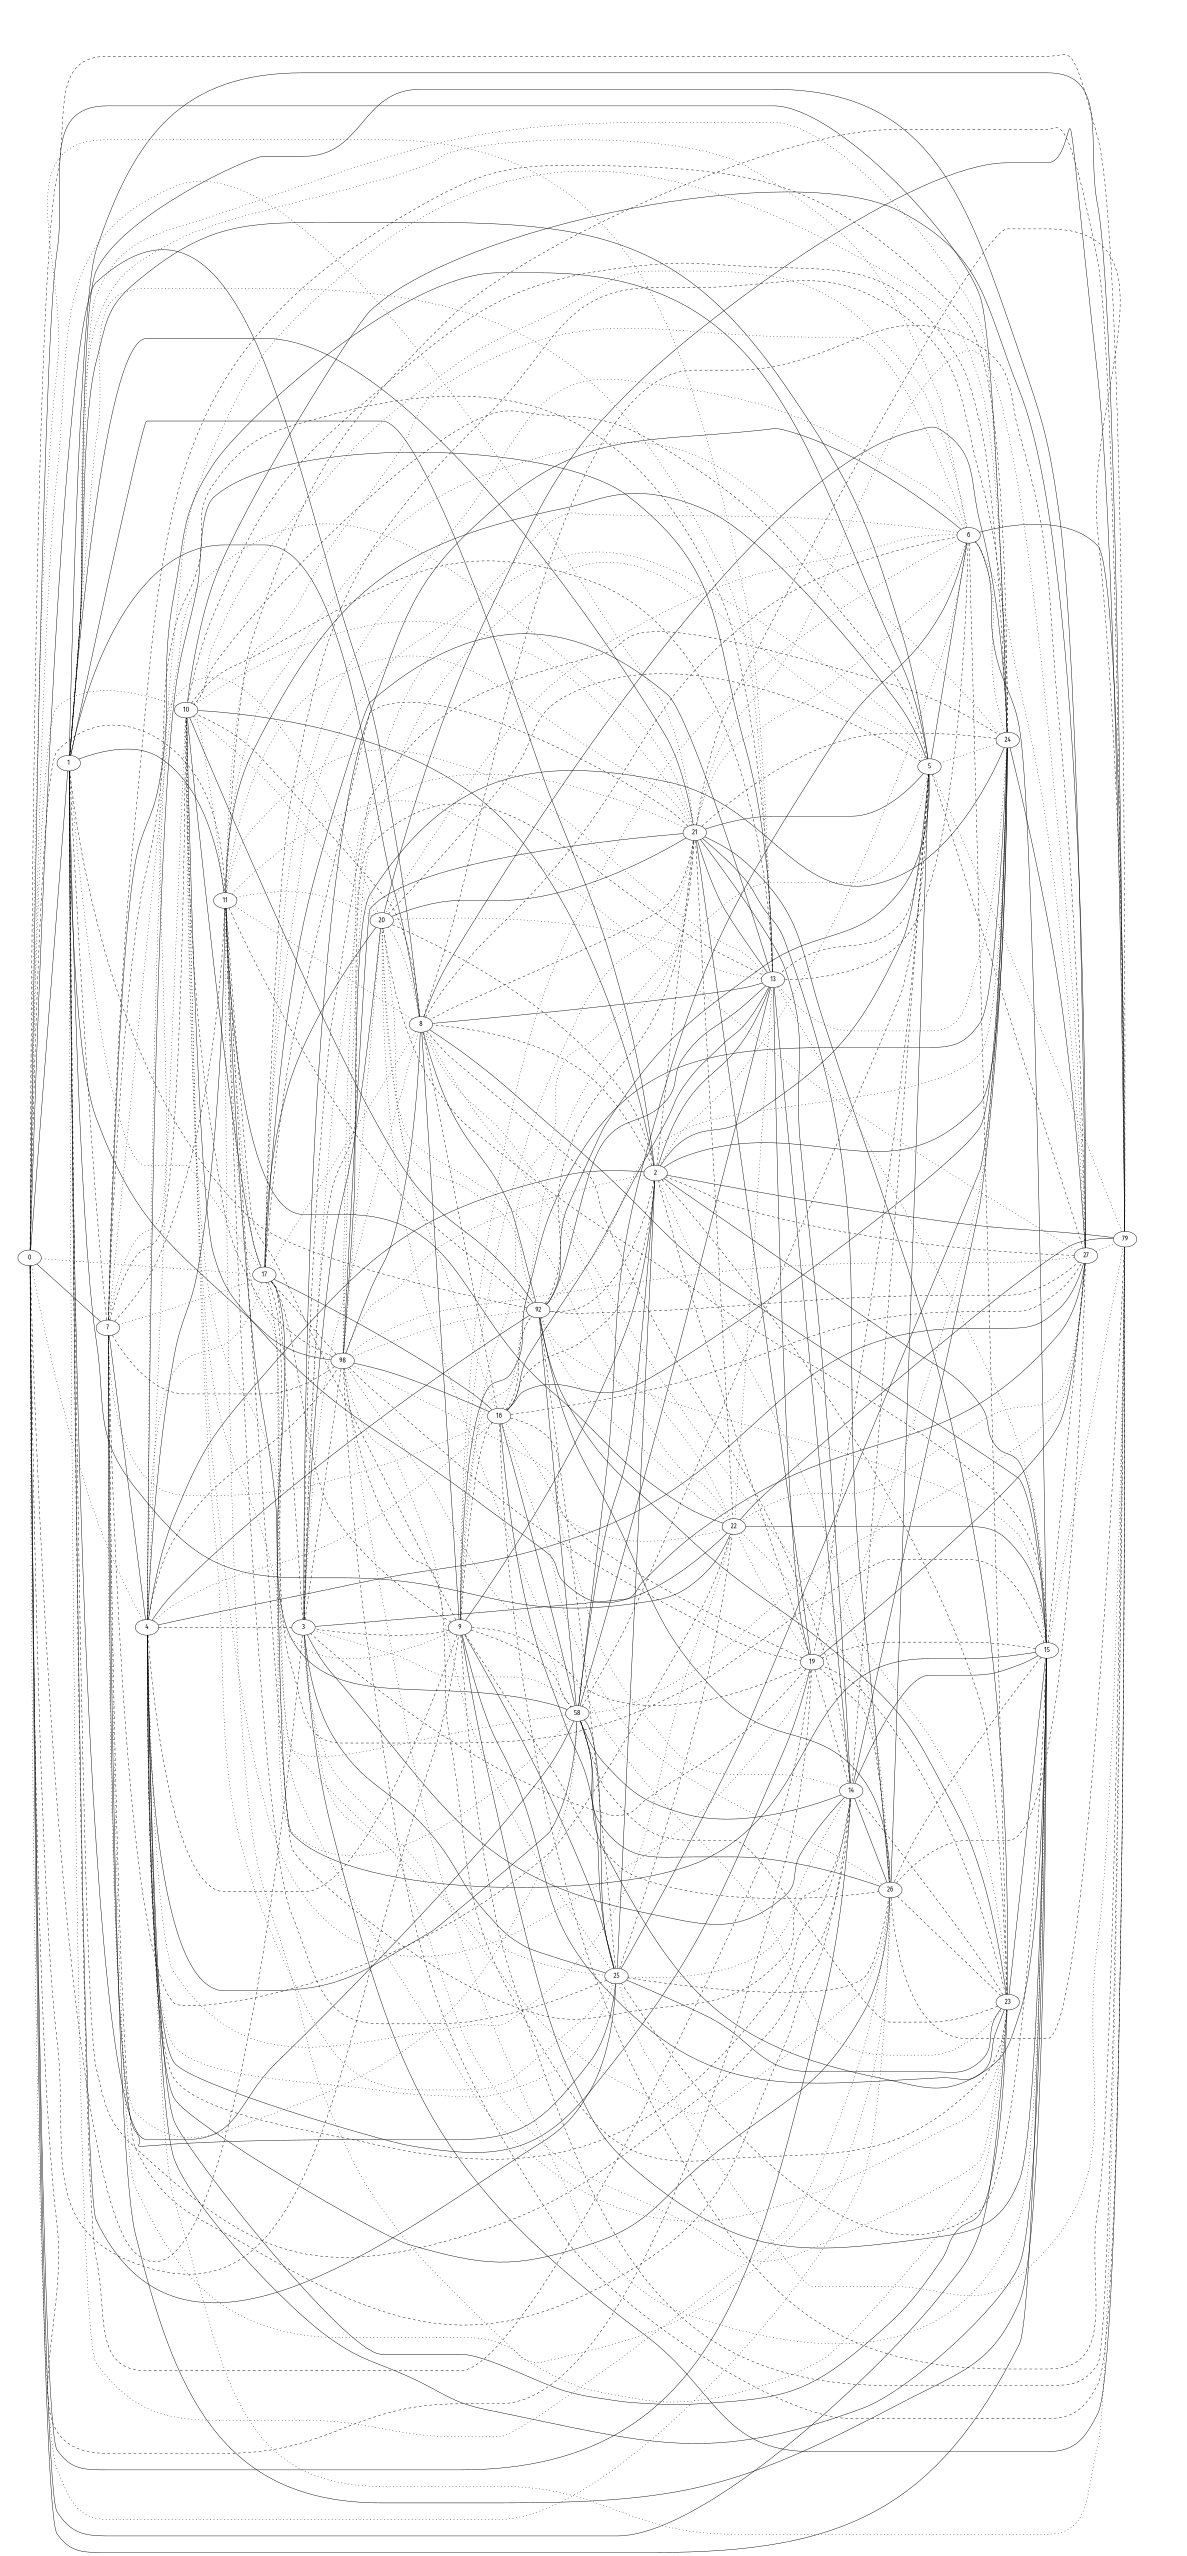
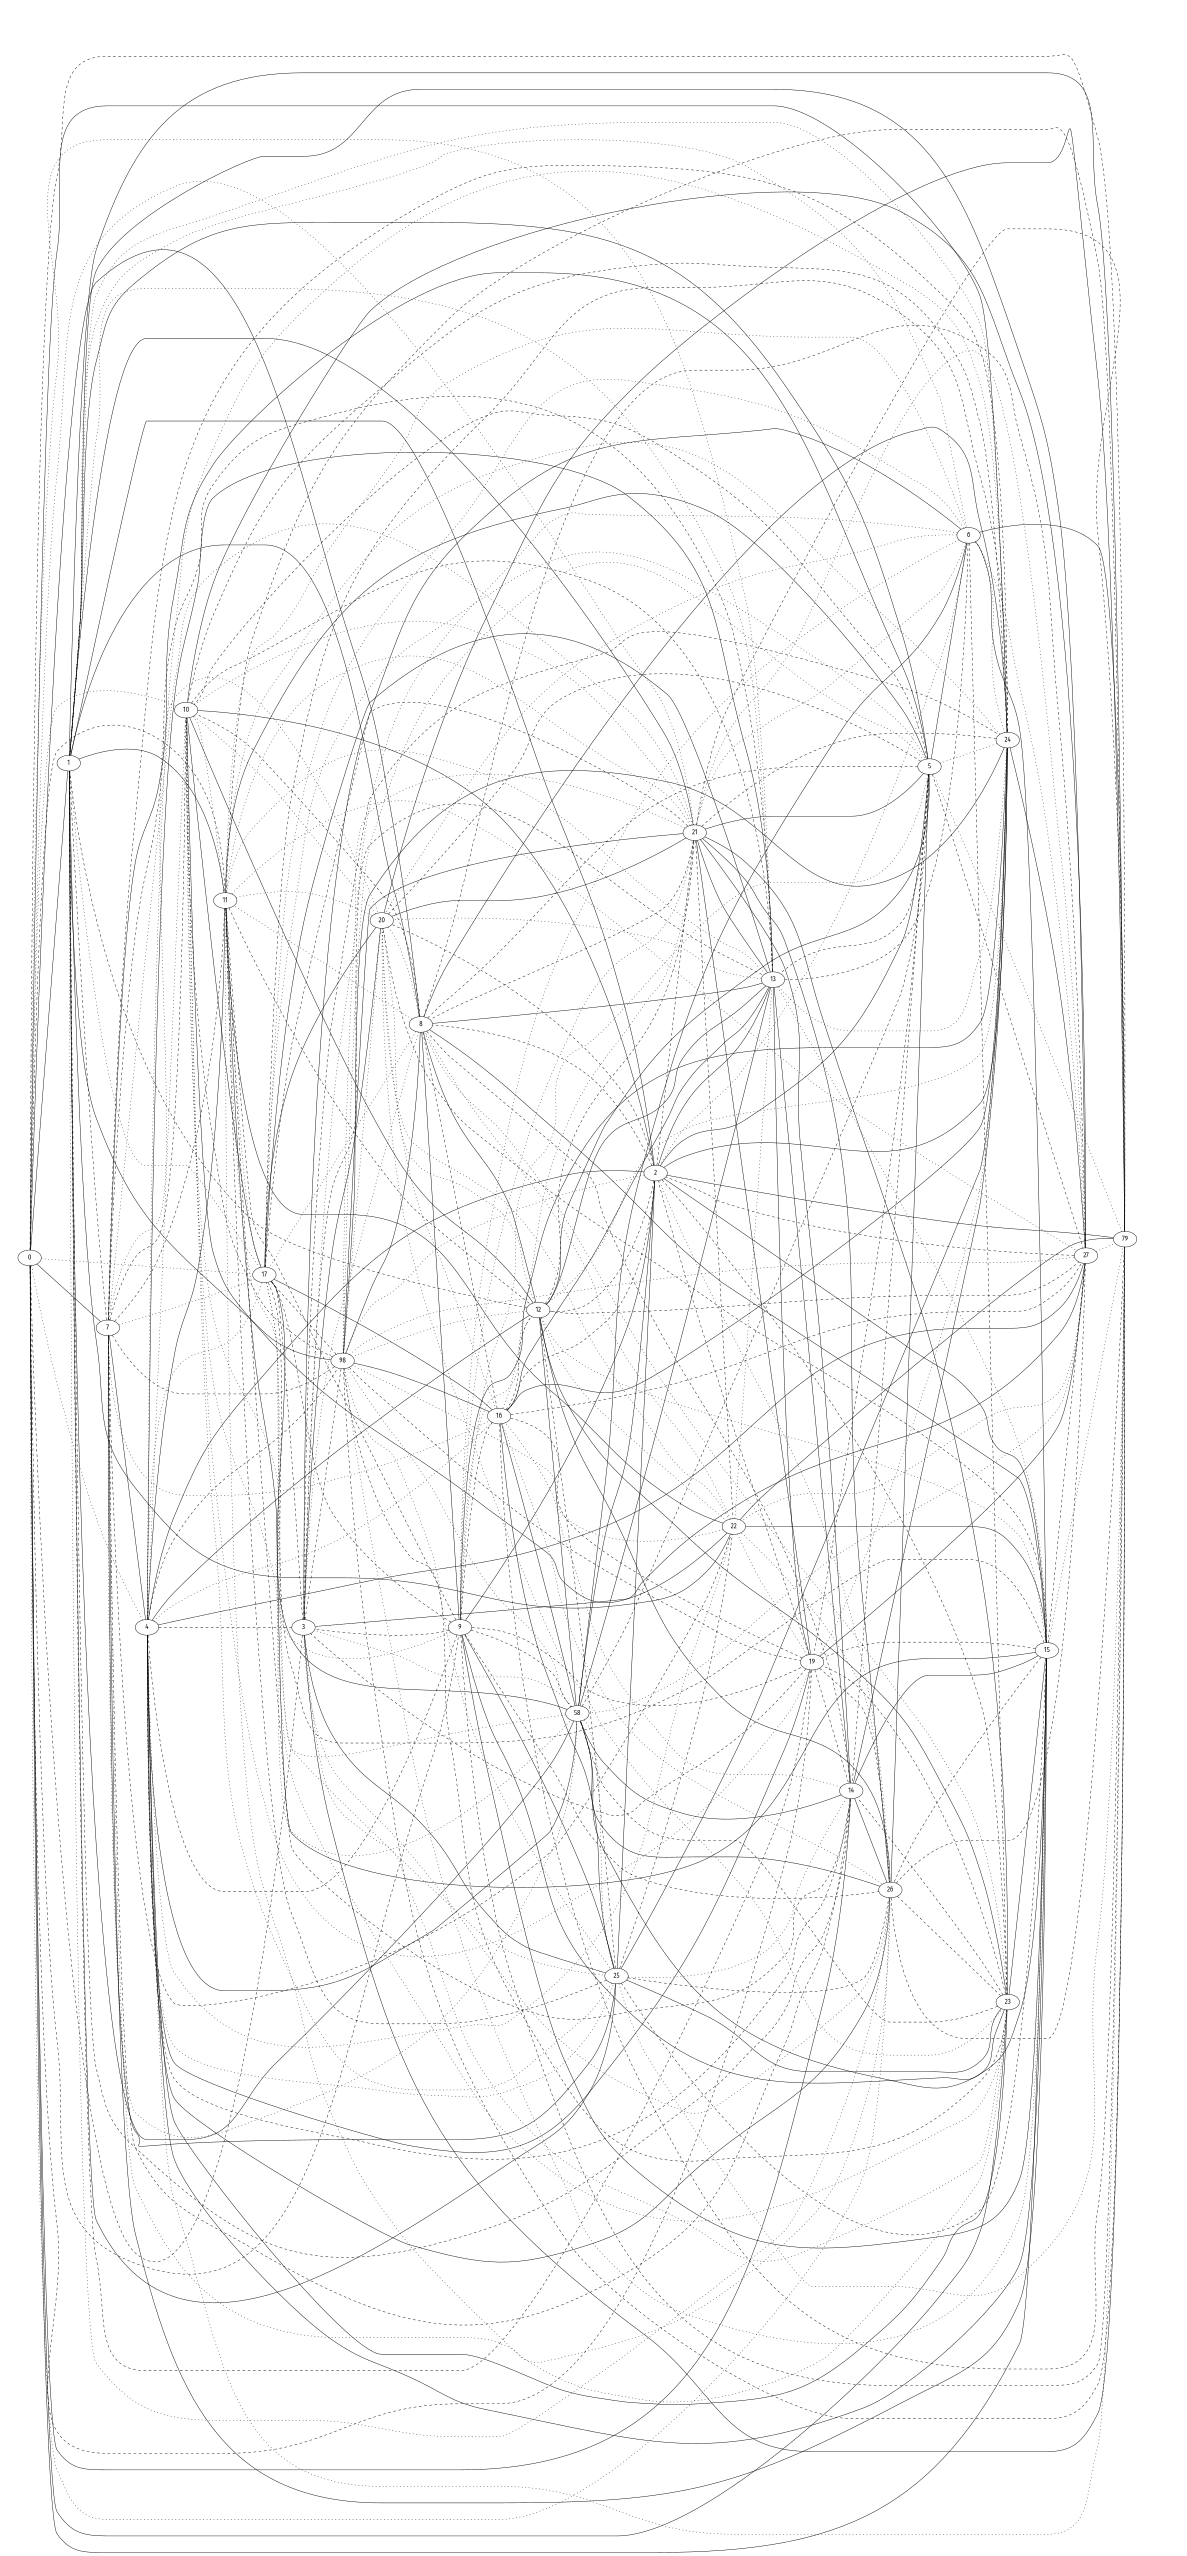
edge "6" -- "10": removed
edge "6" -- "8": now "5" -- "8"
node "92": label "92" -> "12"
edge "58" -- "25": style solid -> dotted
edge "3" -- "14": removed
